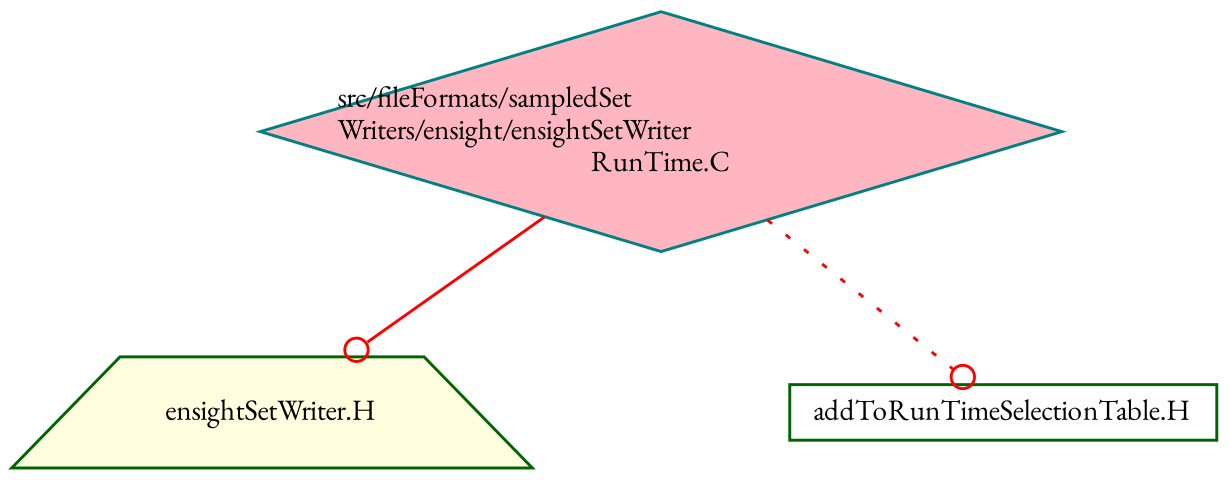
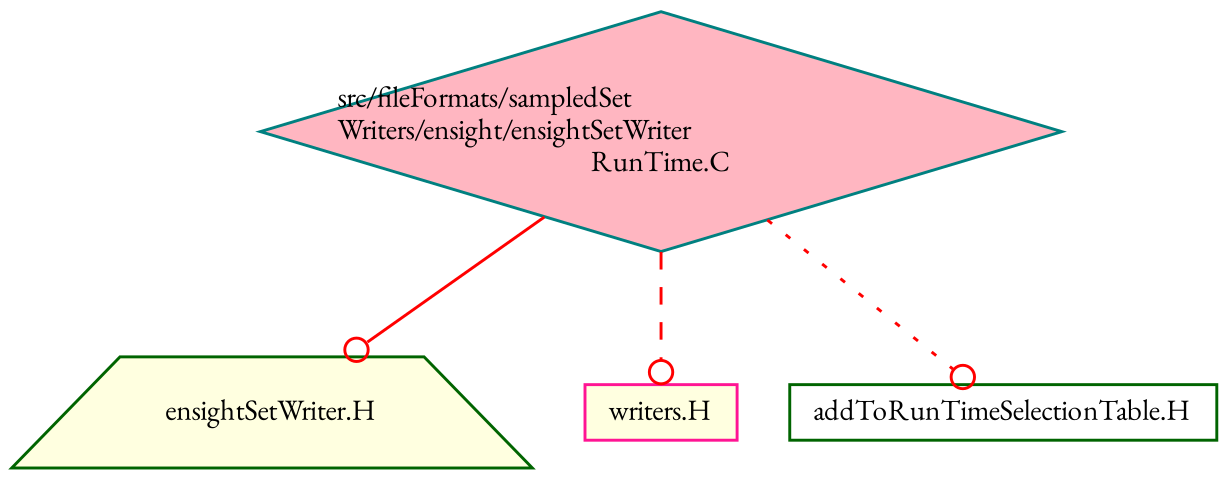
node "writers.H": added
